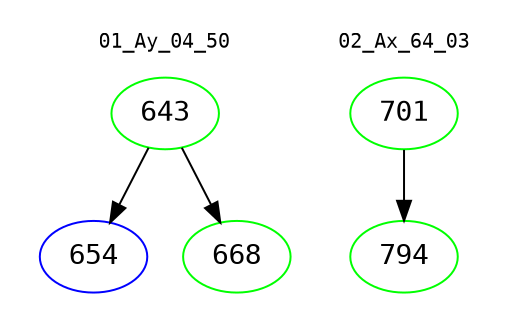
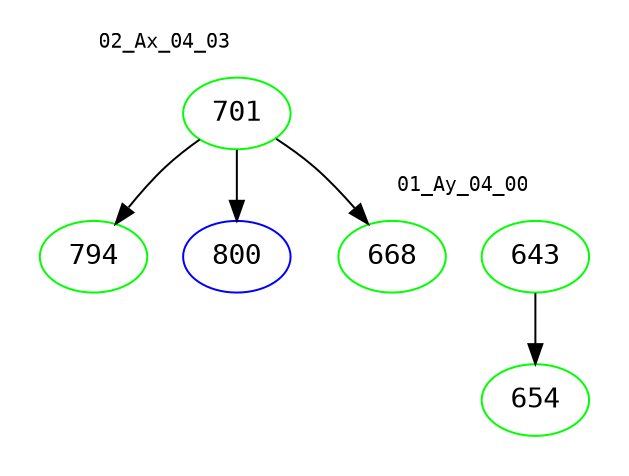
cluster "01_Ay_04_50": label "01_Ay_04_50" -> "01_Ay_04_00"
cluster "02_Ax_64_03": label "02_Ax_64_03" -> "02_Ax_04_03"
edge "643" -> "668": now "701" -> "668"
node "654": color blue -> green
node "800": added
